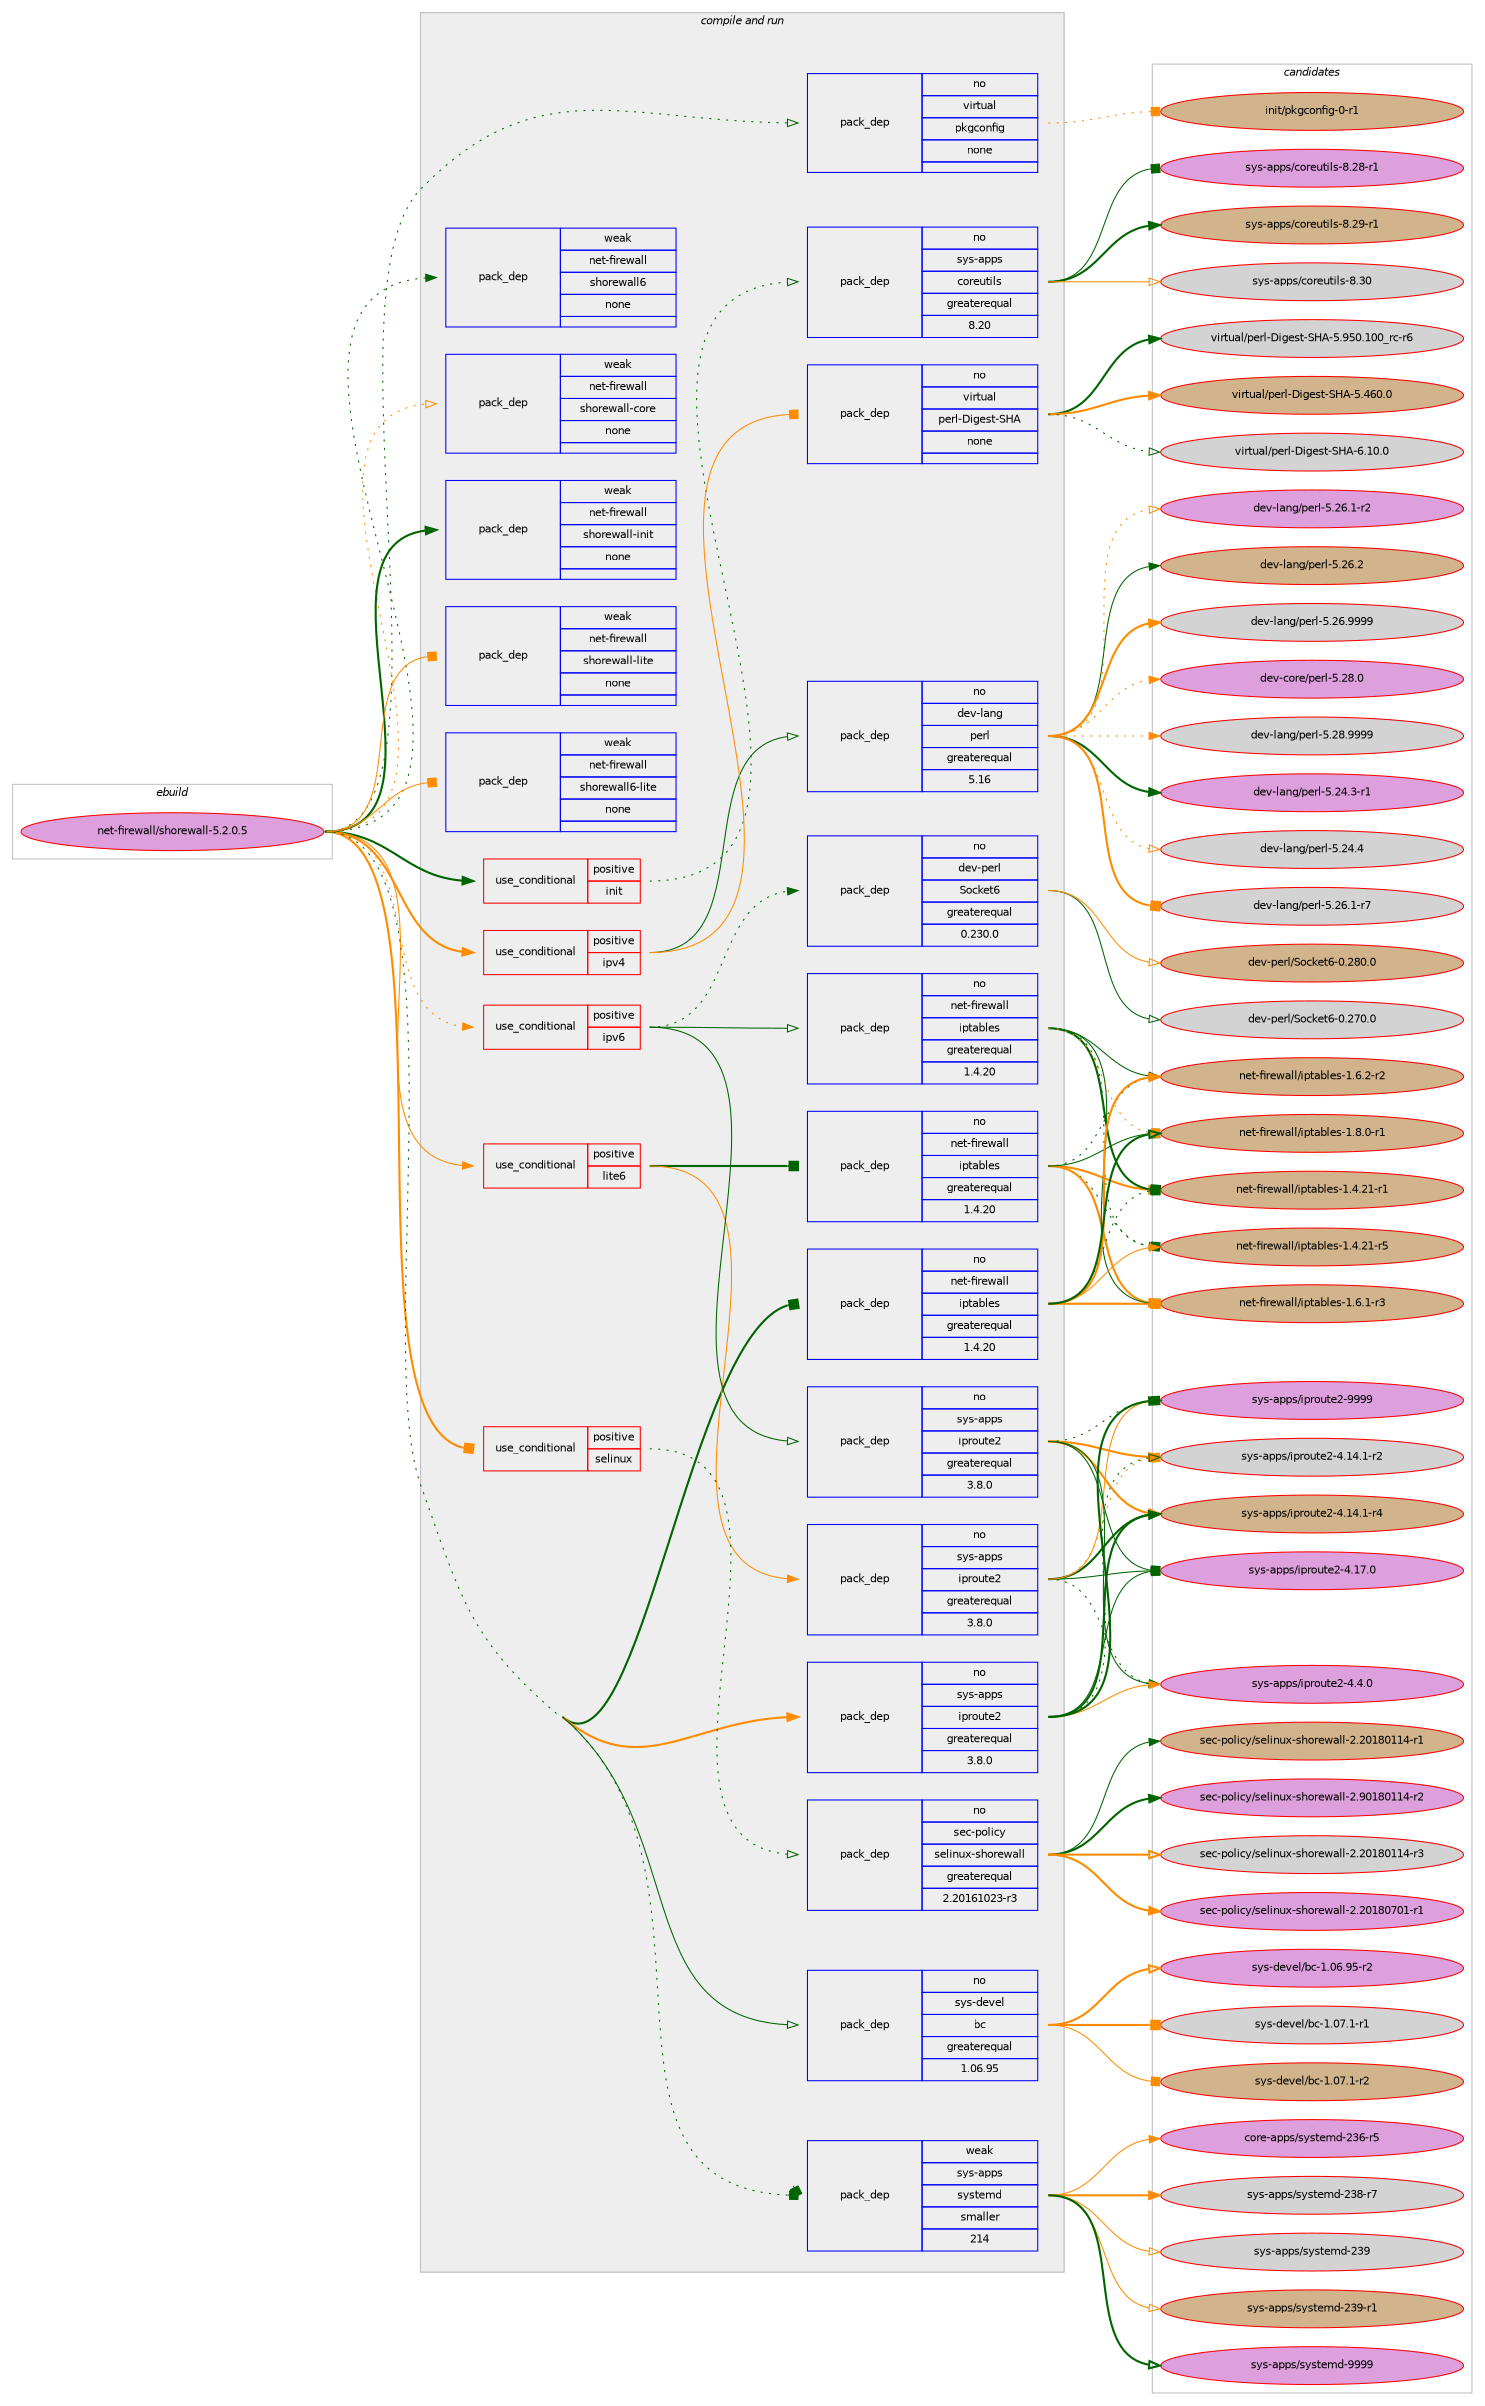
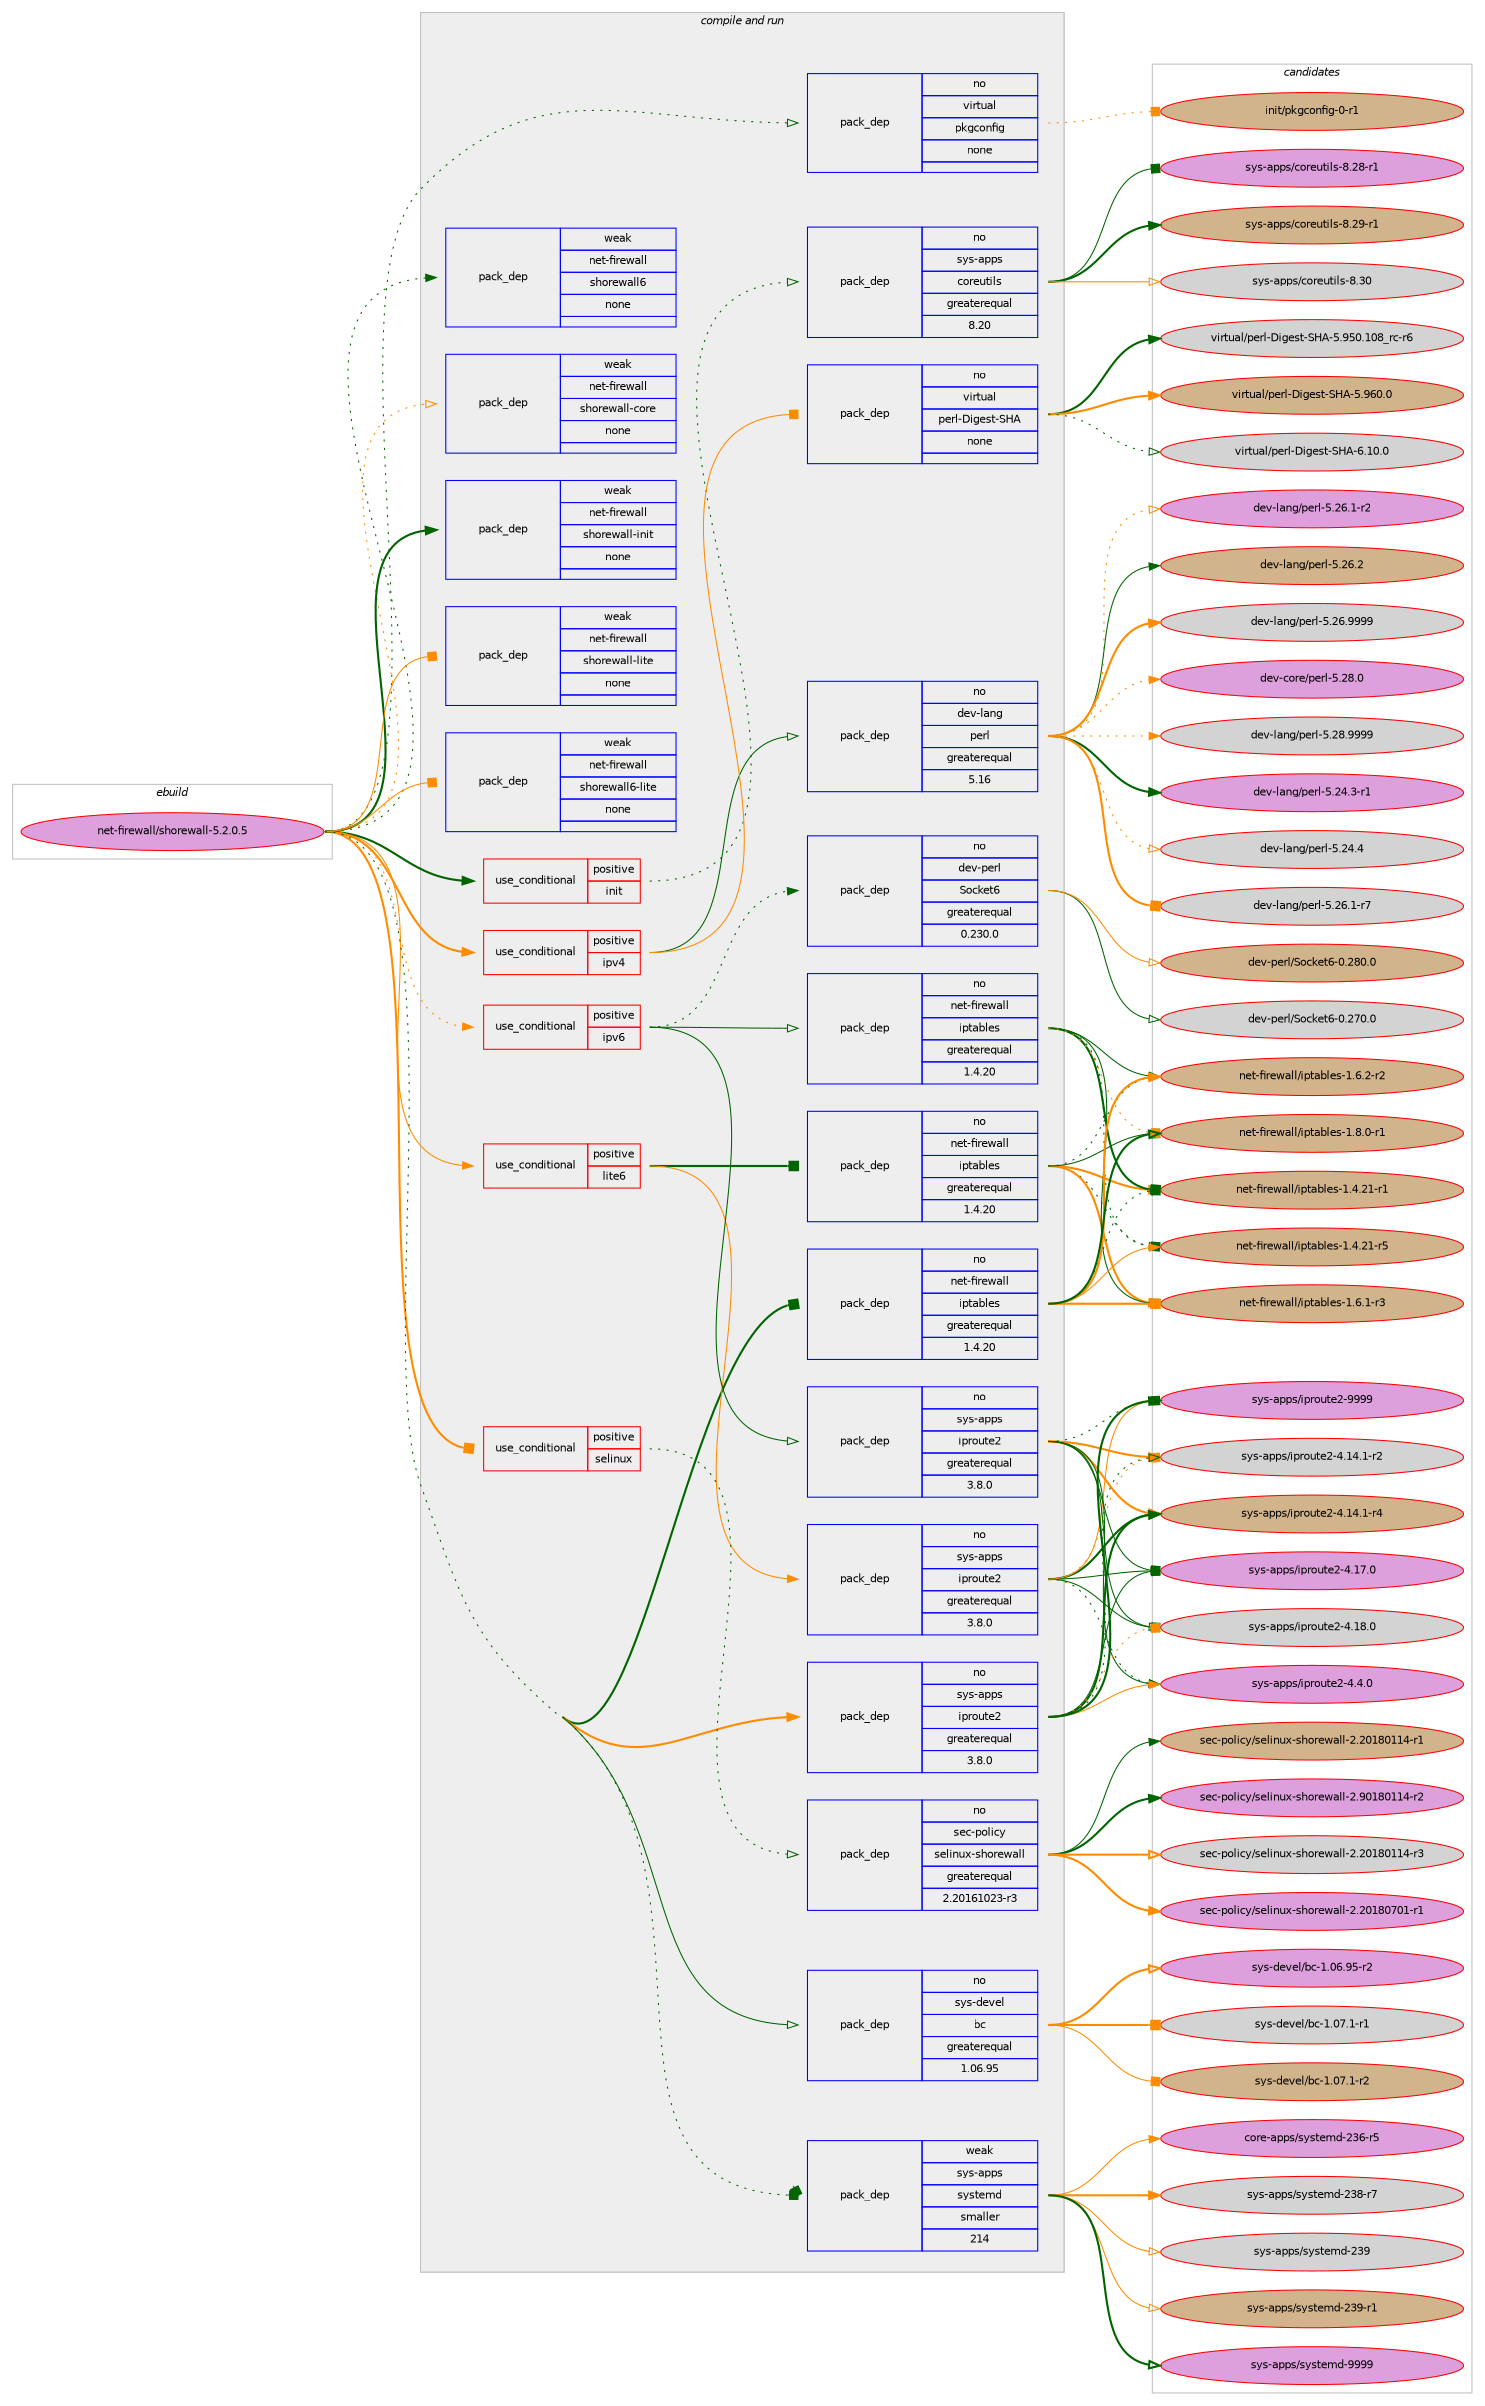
node "virtual/perl-Digest-SHA-5.950.100_rc-r6": label "virtual/perl-Digest-SHA-5.950.100_rc-r6" -> "virtual/perl-Digest-SHA-5.950.108_rc-r6"
node "virtual/perl-Digest-SHA-5.460.0": label "virtual/perl-Digest-SHA-5.460.0" -> "virtual/perl-Digest-SHA-5.960.0"
node "sys-apps/iproute2-4.18.0": added
